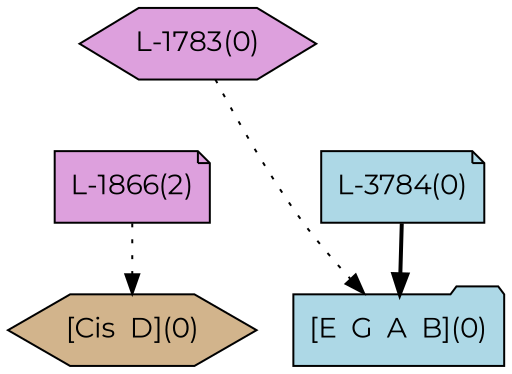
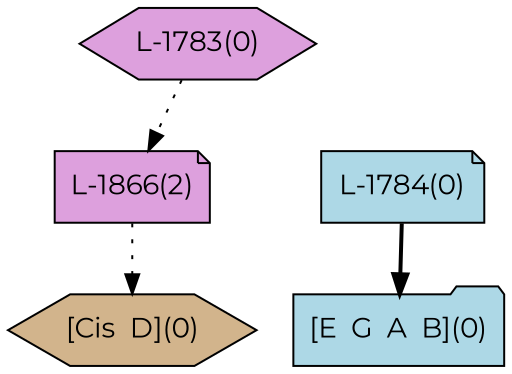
edge "L-1783(0)" -> "[E  G  A  B](0)": now "L-1783(0)" -> "L-1866(2)"
node "L-3784(0)": label "L-3784(0)" -> "L-1784(0)"
